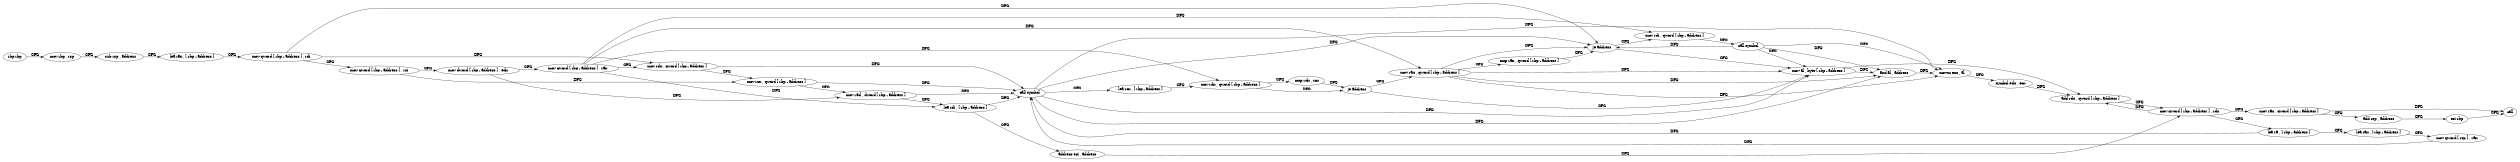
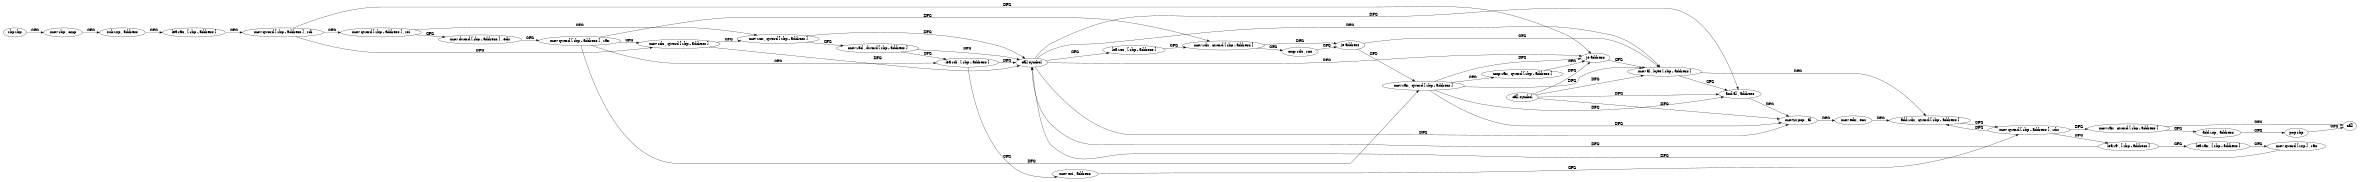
node "mov rdi , qword [ rbp - address ]": removed
node "mov rbp , rsp": label "mov rbp , rsp" -> "mov rbp , cmp"
edge "mov al , byte [ rbp - address ]" -> "and al , address": label "DFG" -> "CFG"
node "movzx ecx , al": label "movzx ecx , al" -> "movzx pop , al"
edge "mov qword [ rbp - address ] , rsi" -> "mov rcx , qword [ rbp - address ]": label "DFG" -> "CFG"
node "symbol edx , ecx": label "symbol edx , ecx" -> "mov edx , ecx"
edge "mov qword [ rbp - address ] , rax" -> "lea rdi , [ rbp - address ]": label "DFG" -> "CFG"
edge "mov dword [ rbp - address ] , edx" -> "mov r8d , dword [ rbp - address ]": removed, label "DFG"
edge "mov qword [ rbp - address ] , rdx" -> "lea r9 , [ rbp - address ]": label "CFG" -> "DFG"
node "esi rbp": label "esi rbp" -> "pop rbp"
node "address esi , address": label "address esi , address" -> "mov esi , address"
